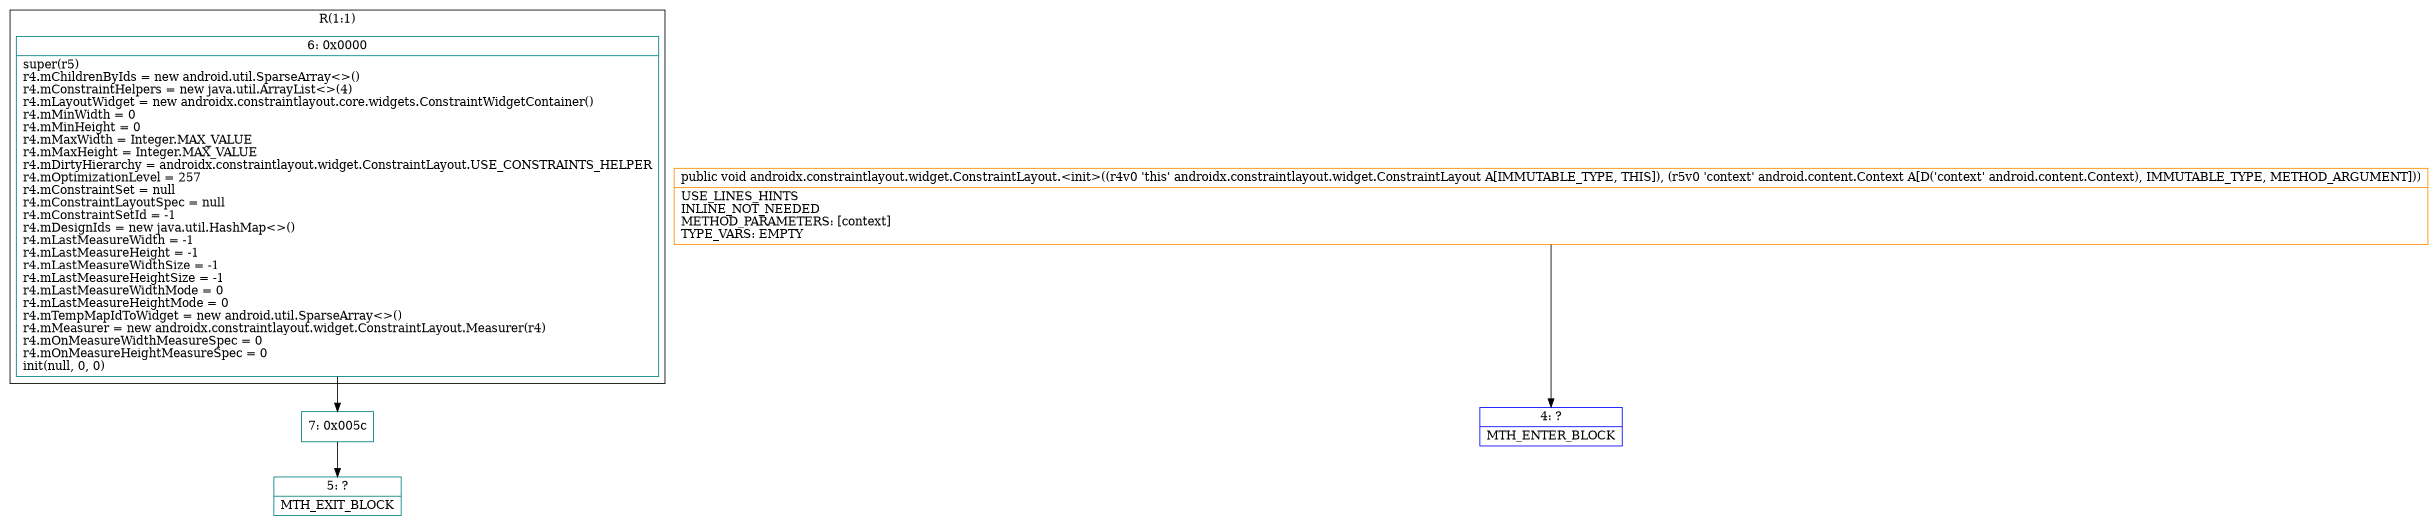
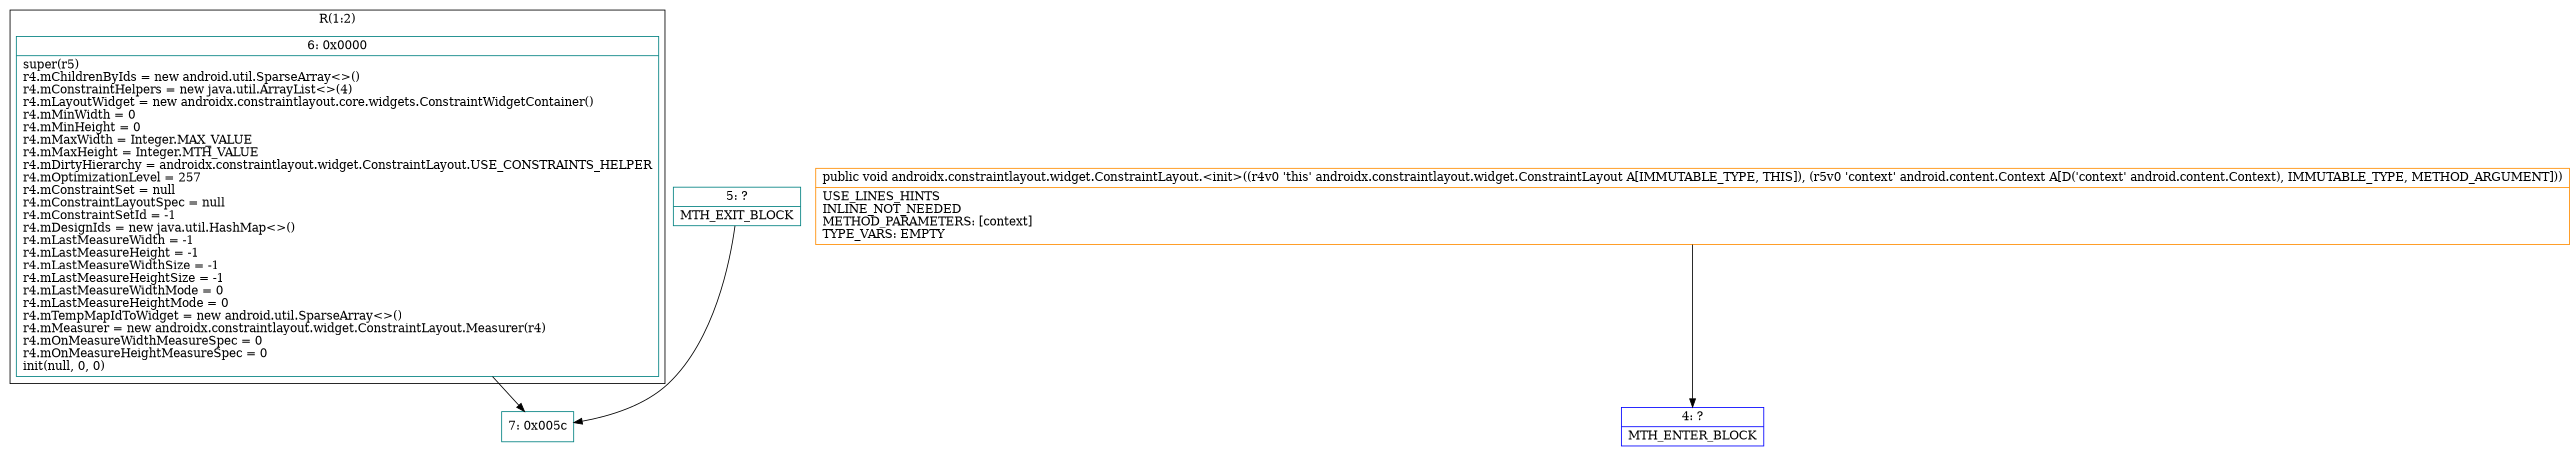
cluster "R(1:1)": label "R(1:1)" -> "R(1:2)"
node "6: 0x0000": text "r4.mMaxHeight = Integer.MAX_VALUE" -> "r4.mMaxHeight = Integer.MTH_VALUE"
edge "7: 0x005c" -> "5: ?": reversed
